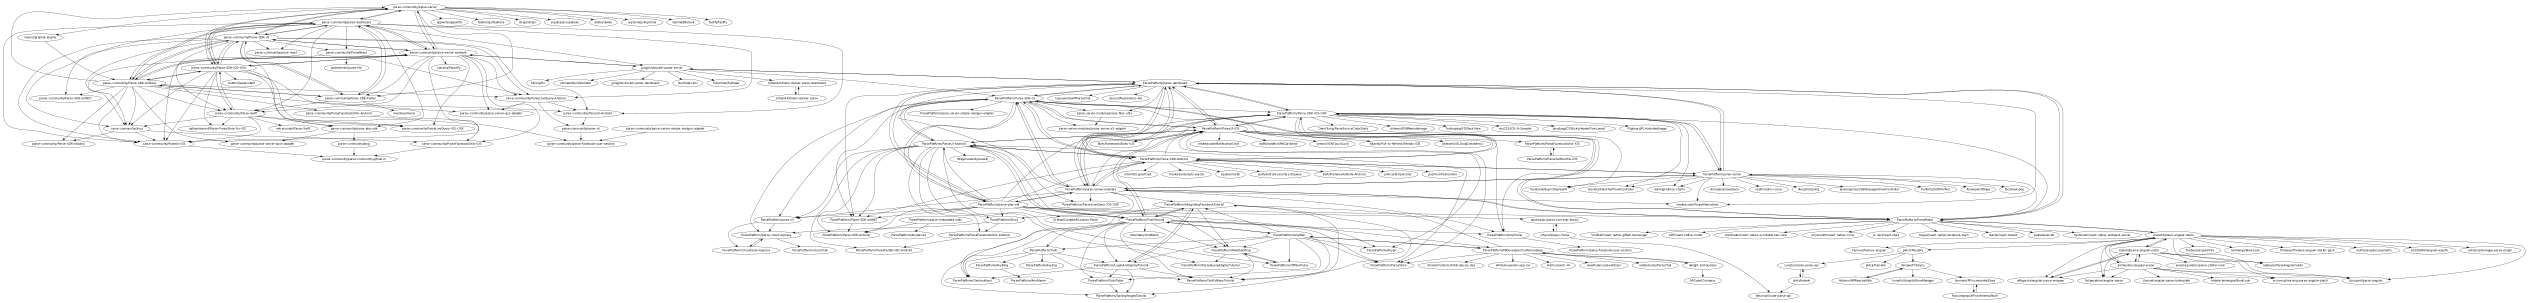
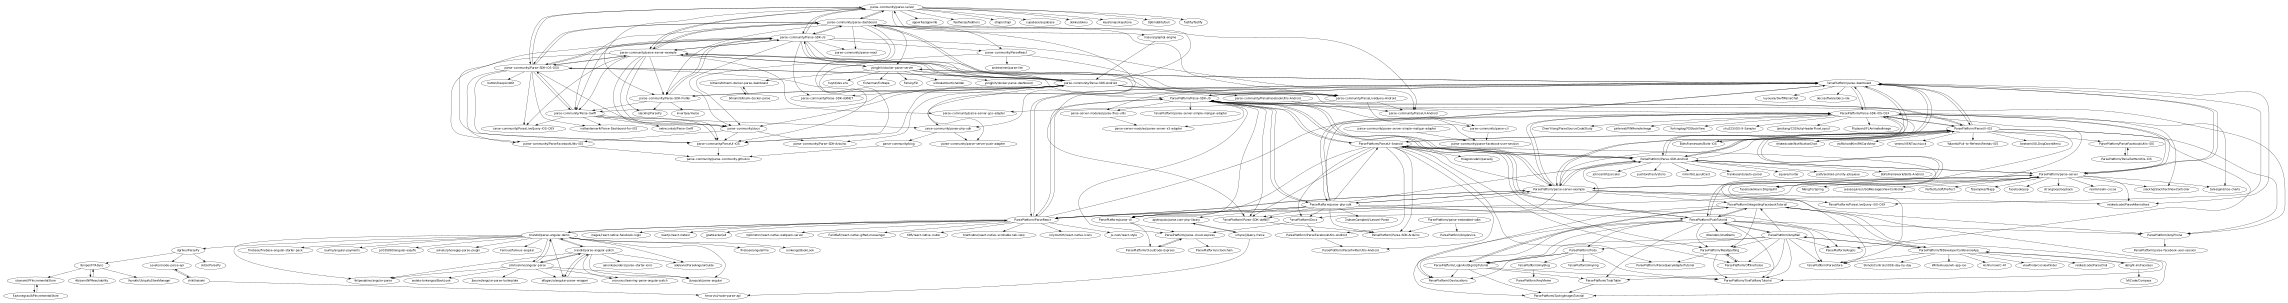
edge "parse-community/Parse-SDK-Flutter" -> "parse-community/parse-dashboard": now "parse-community/Parse-SDK-Flutter" -> "slackhq/ParsePy"
edge "parse-community/Parse-SDK-iOS-OSX" -> "parse-community/parse-server-gcs-adapter": now "parse-community/Parse-SDK-iOS-OSX" -> "parse-community/ParseLiveQuery-Android"
node "nathantannar4/Parse-ParseStore-for-iOS": label "nathantannar4/Parse-ParseStore-for-iOS" -> "nathantannar4/Parse-Dashboard-for-iOS"
node "patch/ParsePy": label "patch/ParsePy" -> "dgrtwo/ParsePy"
